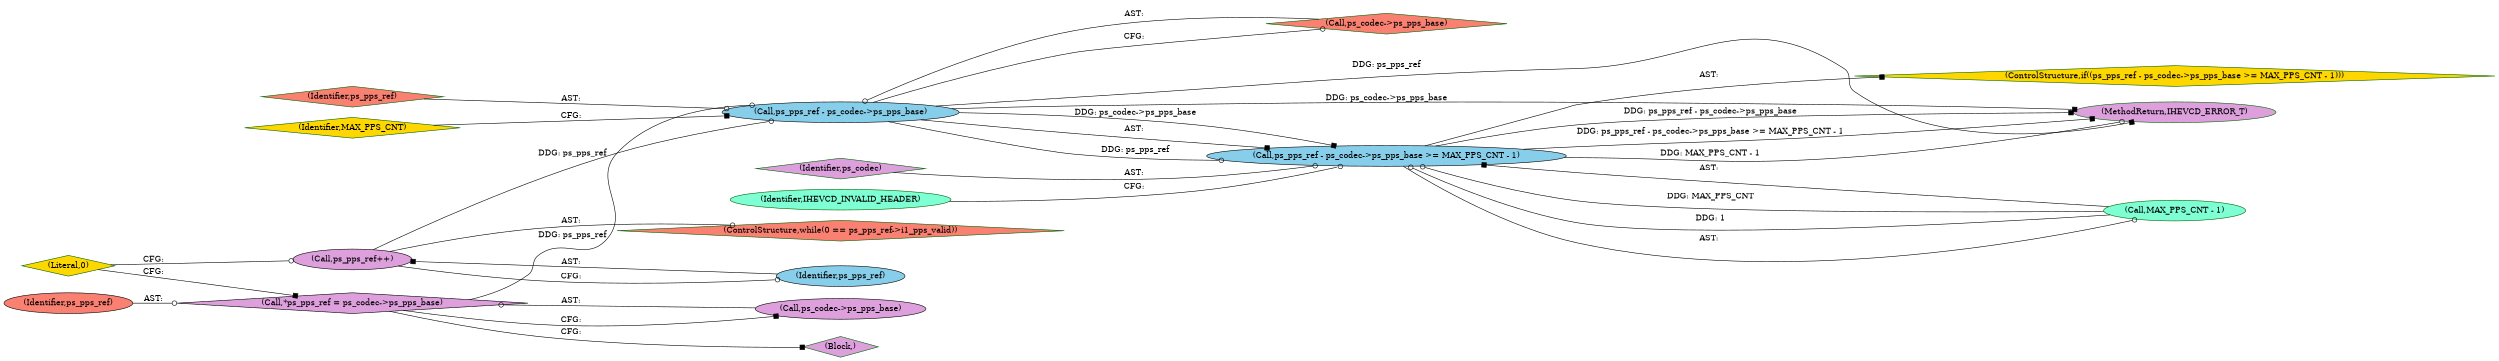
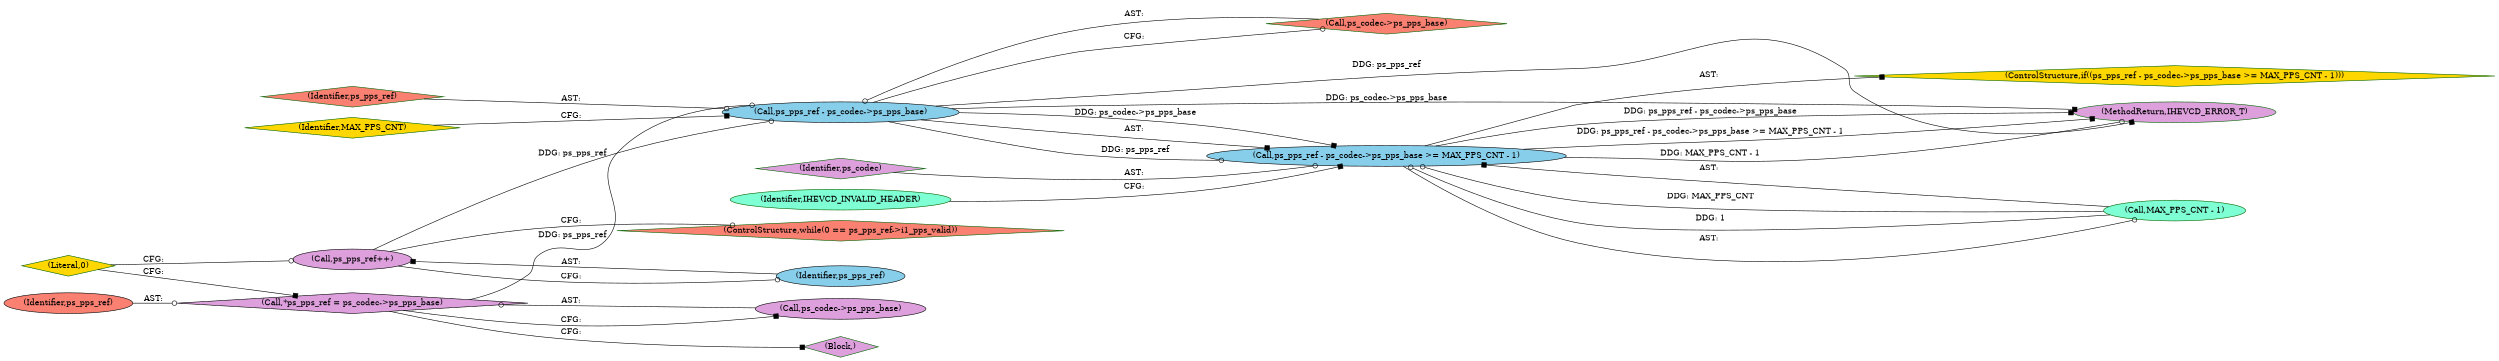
edge "(Identifier,IHEVCD_INVALID_HEADER)" -> "(Call,ps_pps_ref - ps_codec->ps_pps_base >= MAX_PPS_CNT - 1)": arrowhead odot -> box
edge "(Call,ps_pps_ref++)" -> "(ControlStructure,while(0 == ps_pps_ref->i1_pps_valid))": label "AST: " -> "CFG: "
